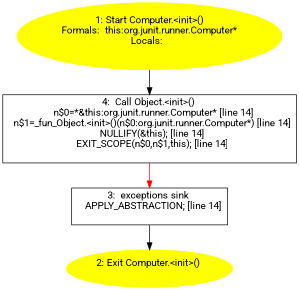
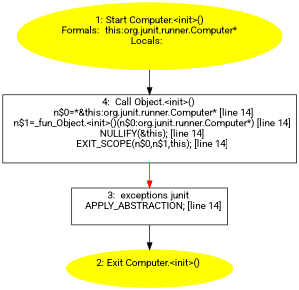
node "3:  exceptions sink APPLY_ABSTRACTION; [line 14]": label "3:  exceptions sink APPLY_ABSTRACTION; [line 14]" -> "3:  exceptions junit APPLY_ABSTRACTION; [line 14]"
